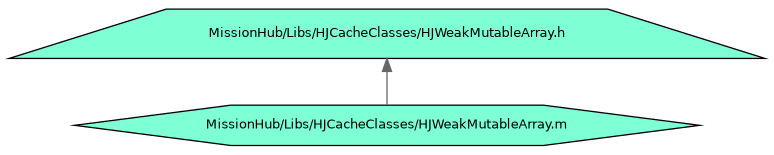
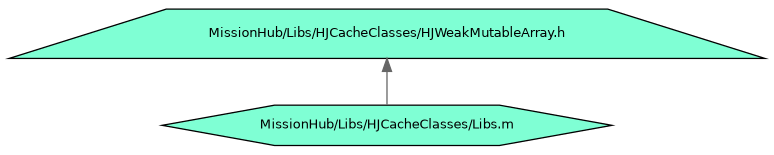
node "MissionHub/Libs/HJCacheClasses/HJWeakMutableArray.m": label "MissionHub/Libs/HJCacheClasses/HJWeakMutableArray.m" -> "MissionHub/Libs/HJCacheClasses/Libs.m"
